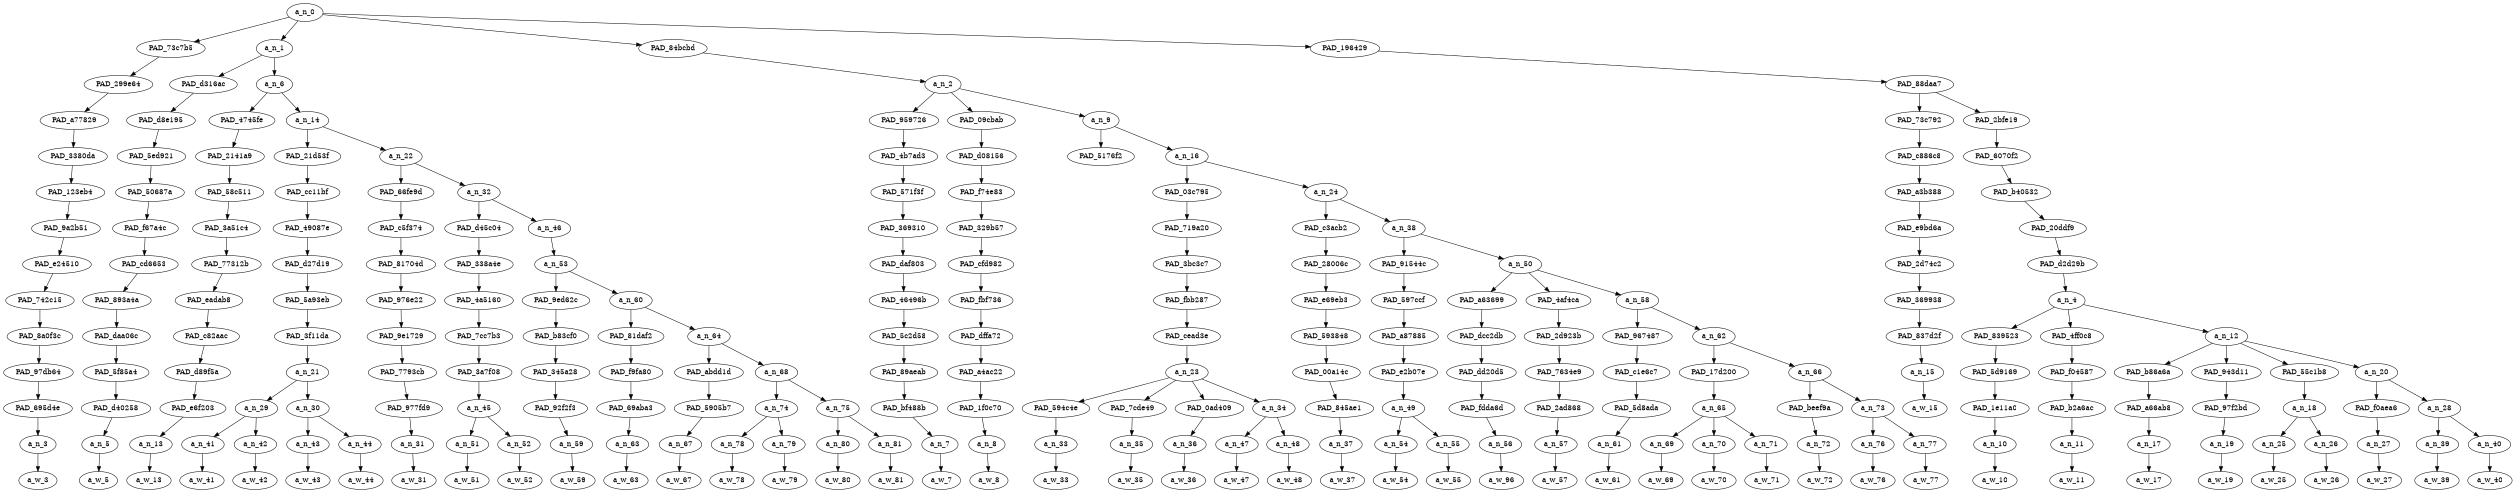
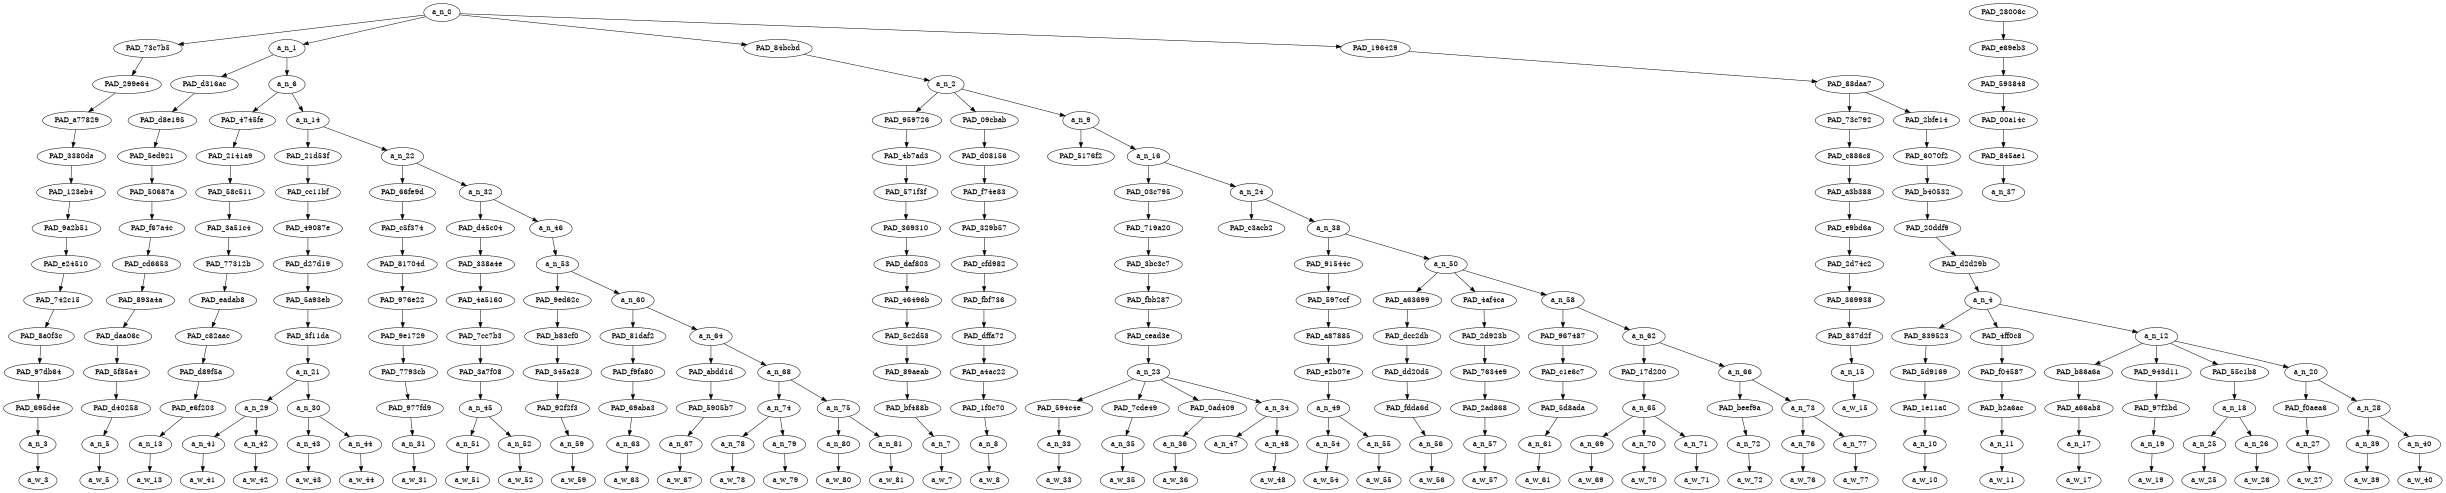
node "PAD_2bfe19": label "PAD_2bfe19" -> "PAD_2bfe14"
edge "PAD_c3acb2" -> "PAD_28006c": removed
node "a_w_47": removed
node "a_w_37": removed
node "a_w_96": label "a_w_96" -> "a_w_56"
